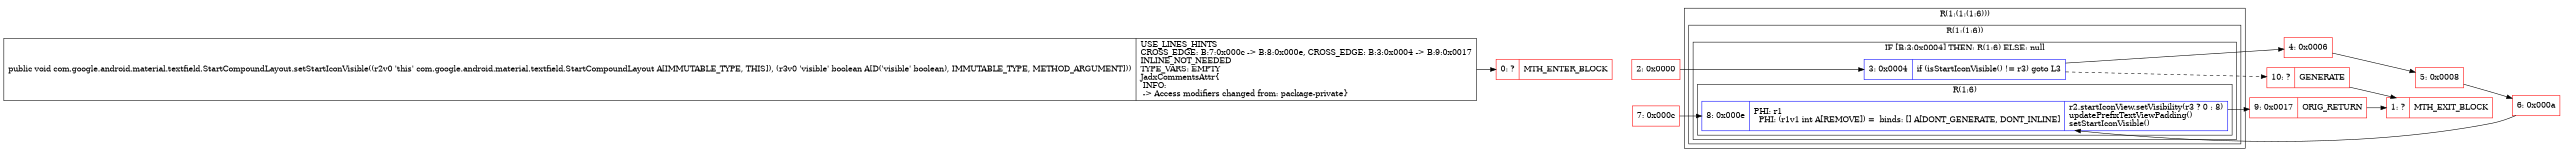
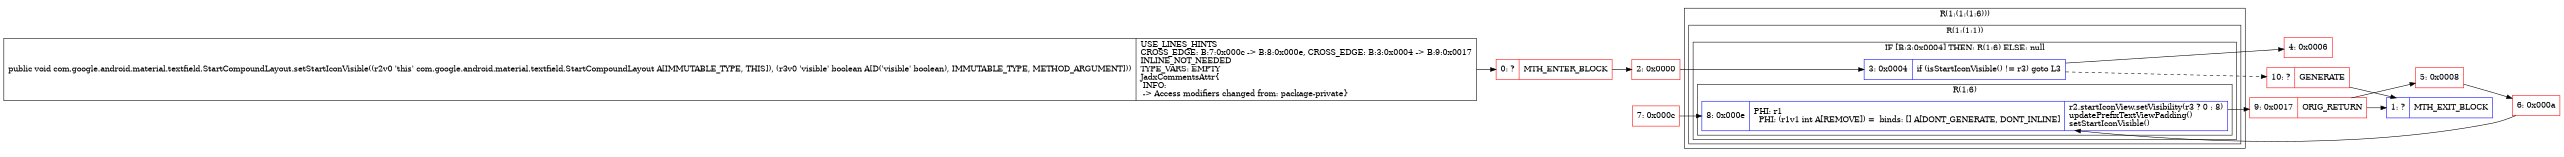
cluster "R(1:(1:6))": label "R(1:(1:6))" -> "R(1:(1:1))"
edge "4: 0x0006" -> "5: 0x0008": now "9: 0x0017" -> "5: 0x0008"
edge "0: ?" -> "2: 0x0000": added
node "1: ?": color red -> blue
